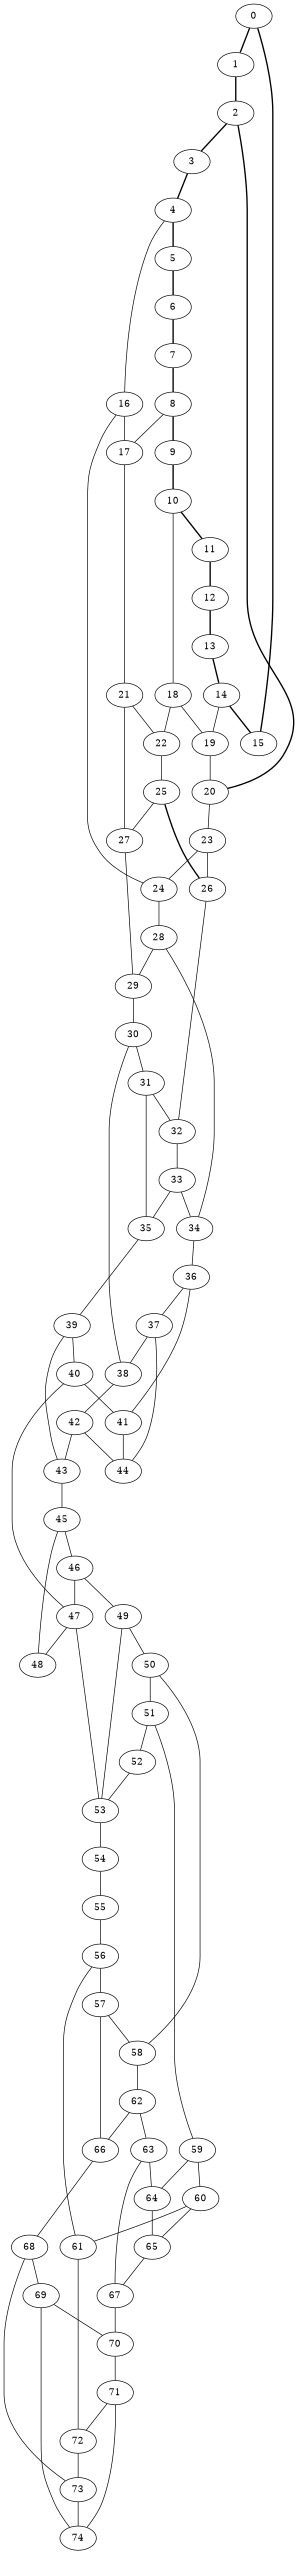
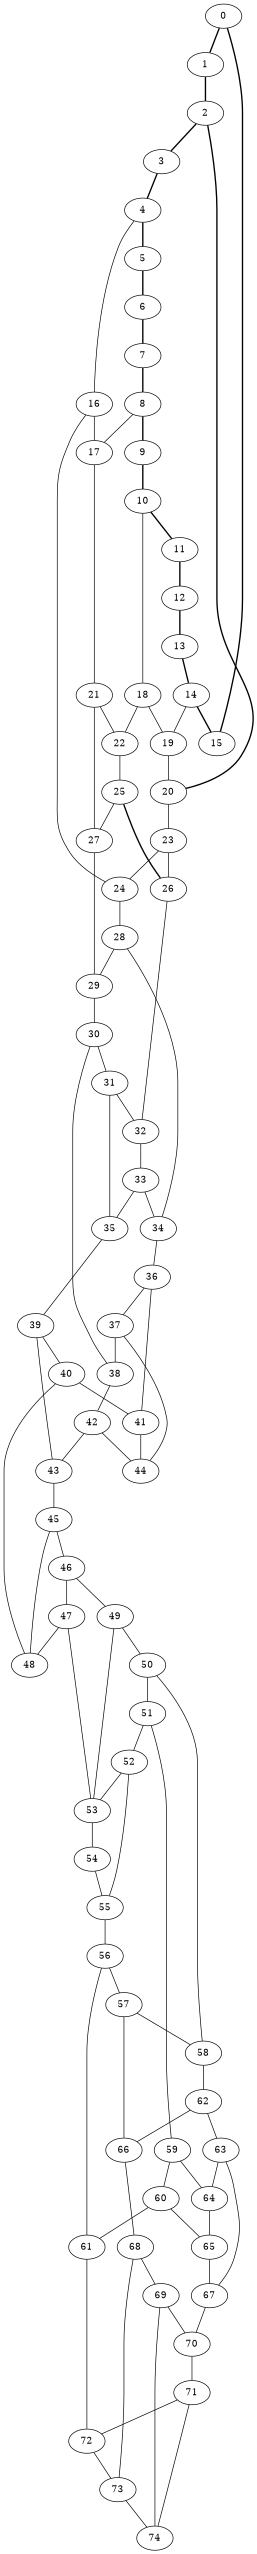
edge "40" -- "47": now "40" -- "48"
edge "52" -- "55": added
